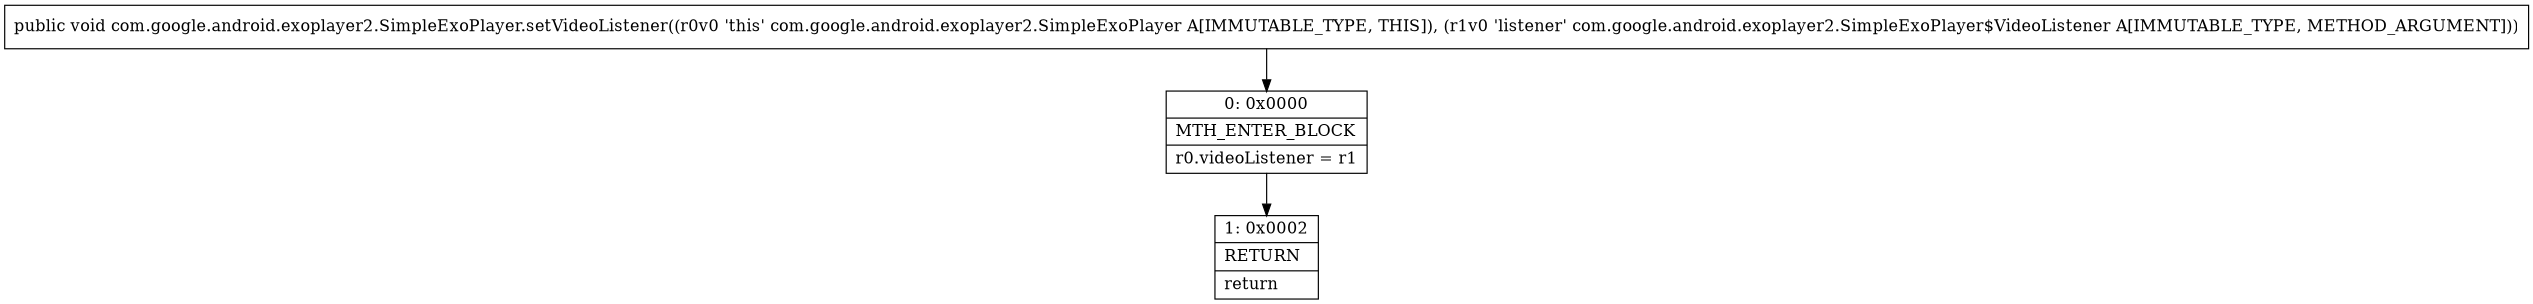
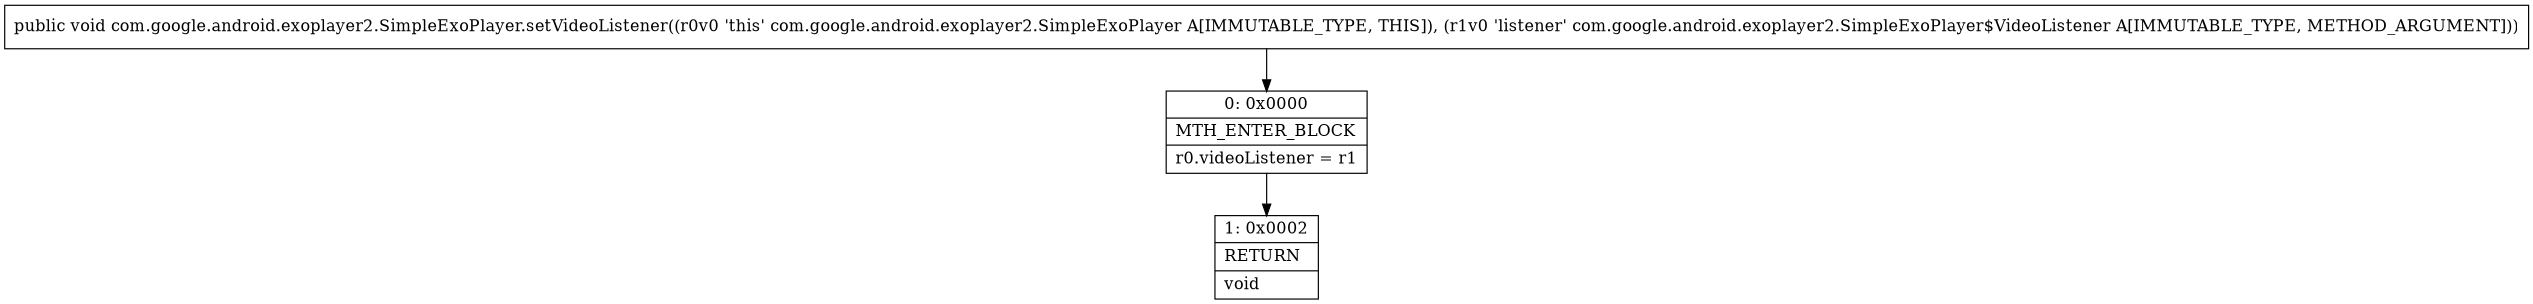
node "1: 0x0002": text "return" -> "void"
